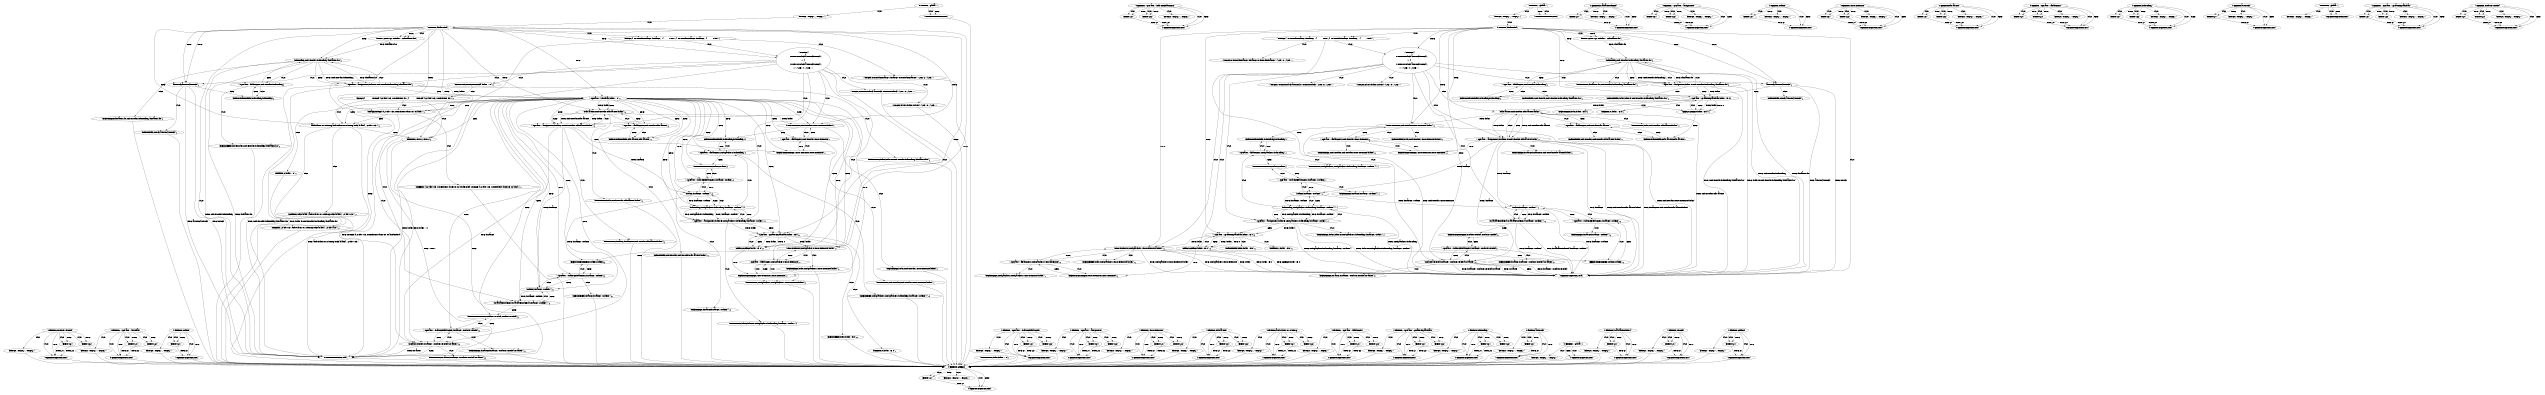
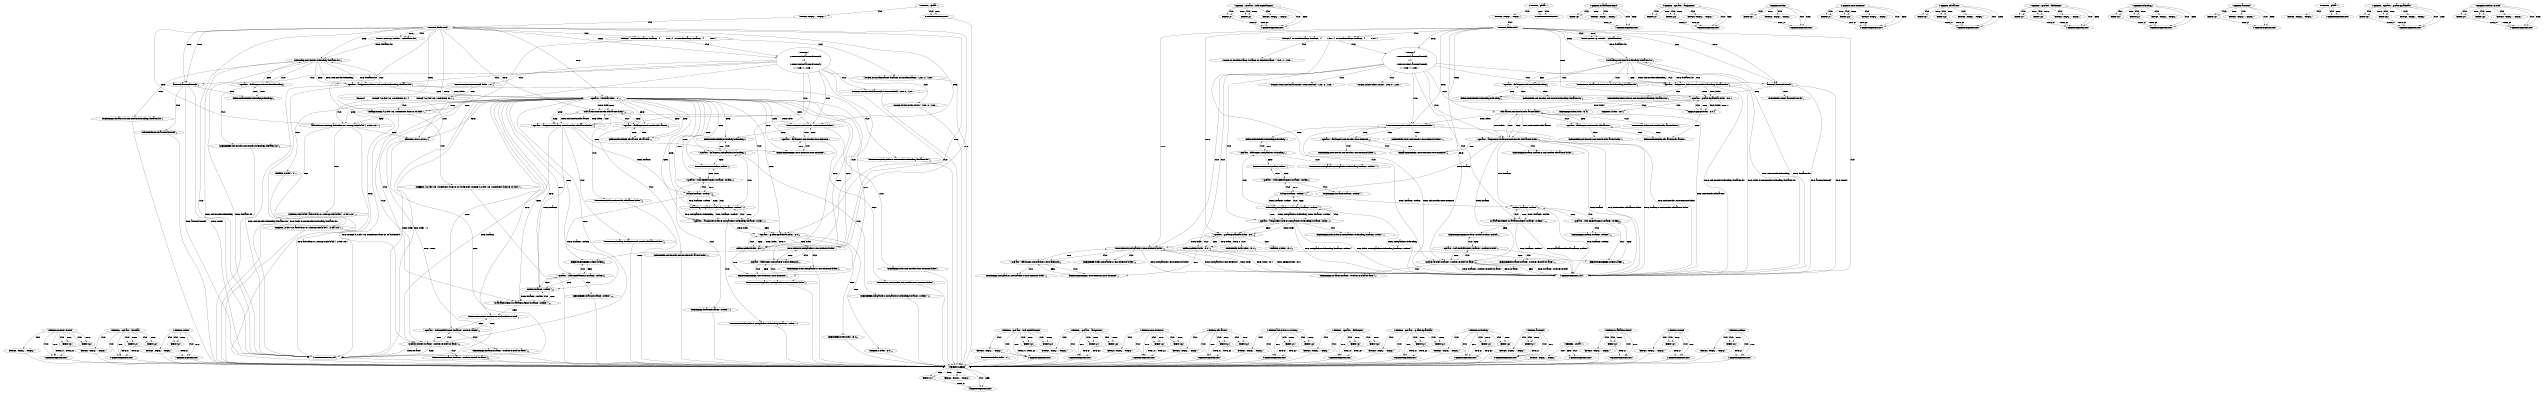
edge "(<operator>.lessThan,index < 0)" -> "(RETURN,return;,return;)": label "CFG: " -> "CDG: "
